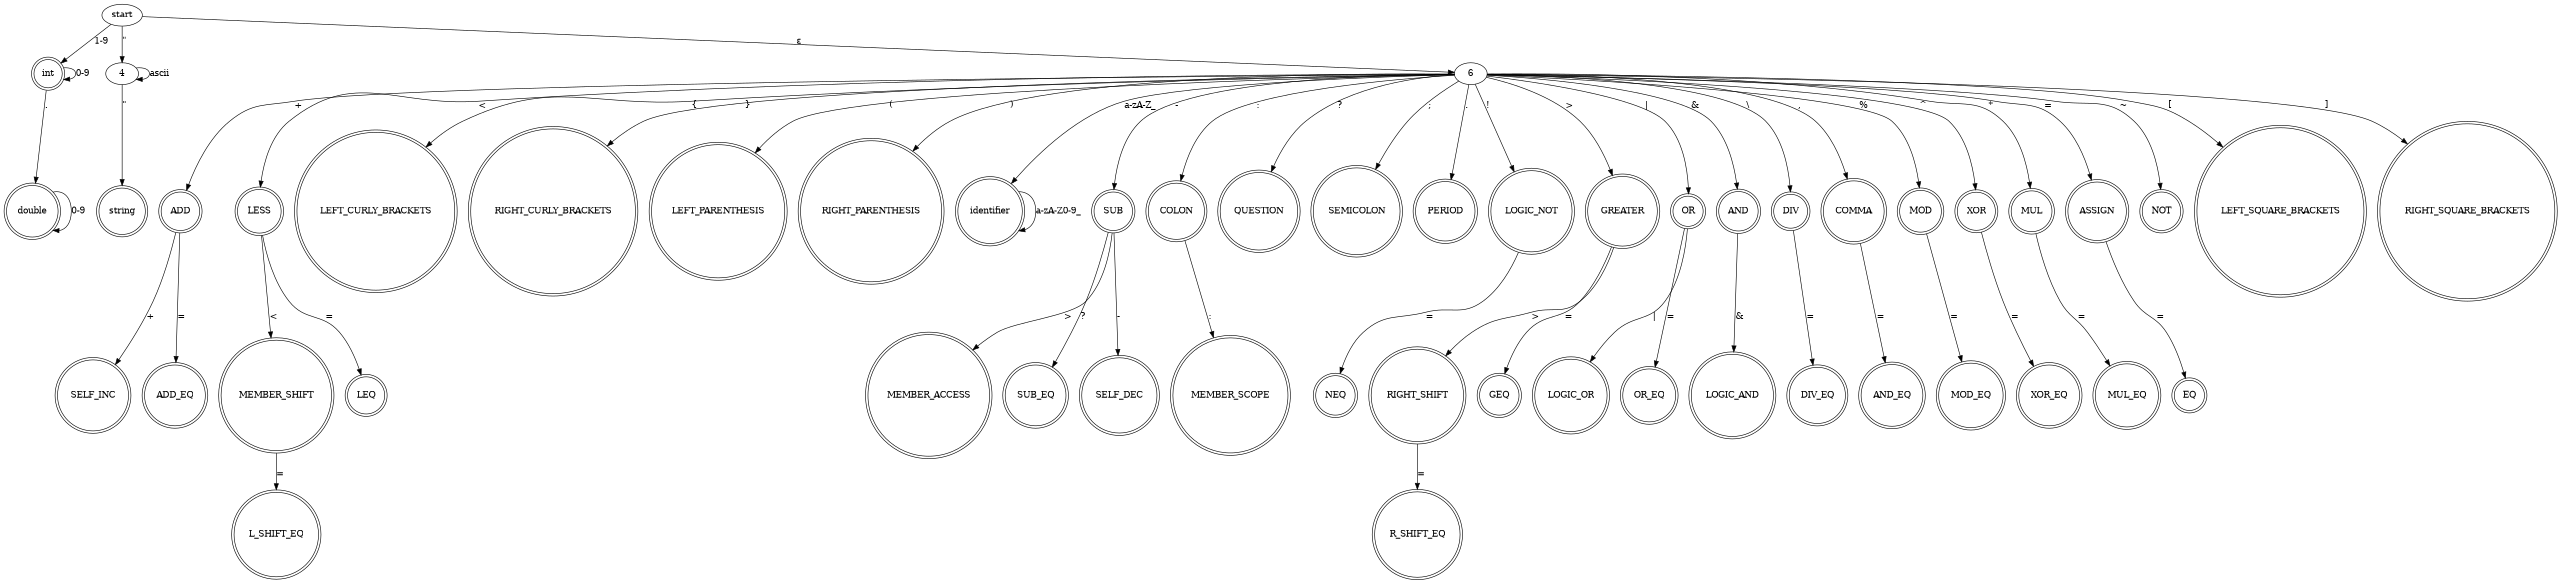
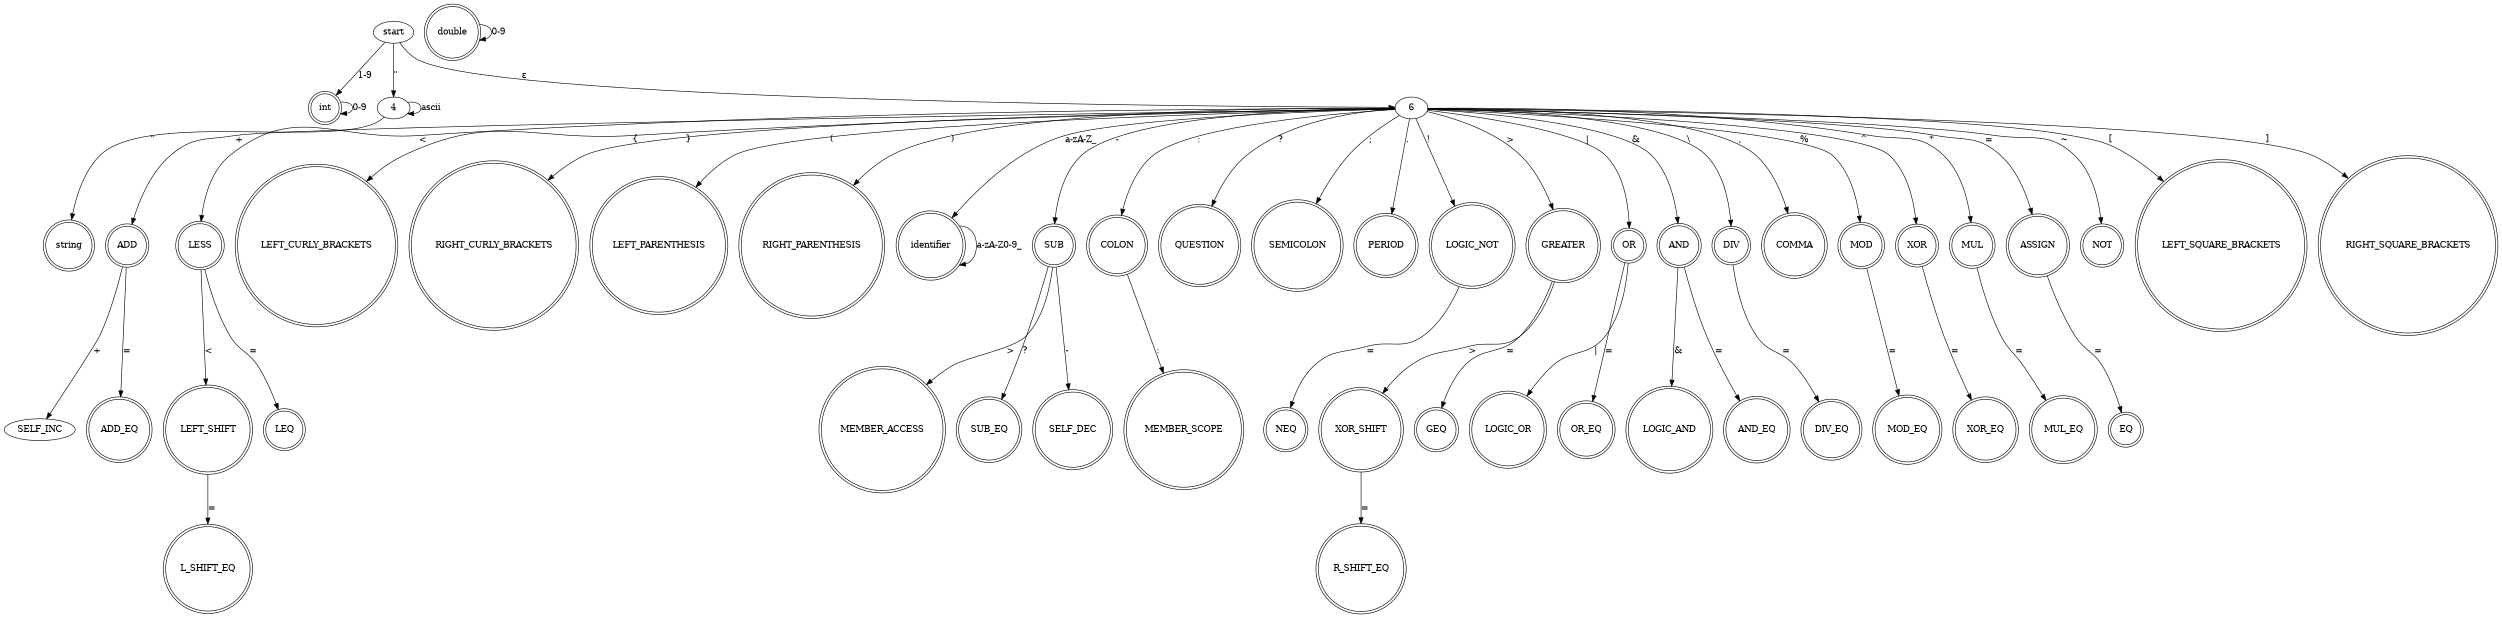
edge "int" -> "double": removed, label "."
edge "COMMA" -> "AND_EQ": now "AND" -> "AND_EQ"
node "SELF_INC": shape doublecircle -> ellipse
node "MEMBER_SHIFT": label "MEMBER_SHIFT" -> "LEFT_SHIFT"
node "RIGHT_SHIFT": label "RIGHT_SHIFT" -> "XOR_SHIFT"
